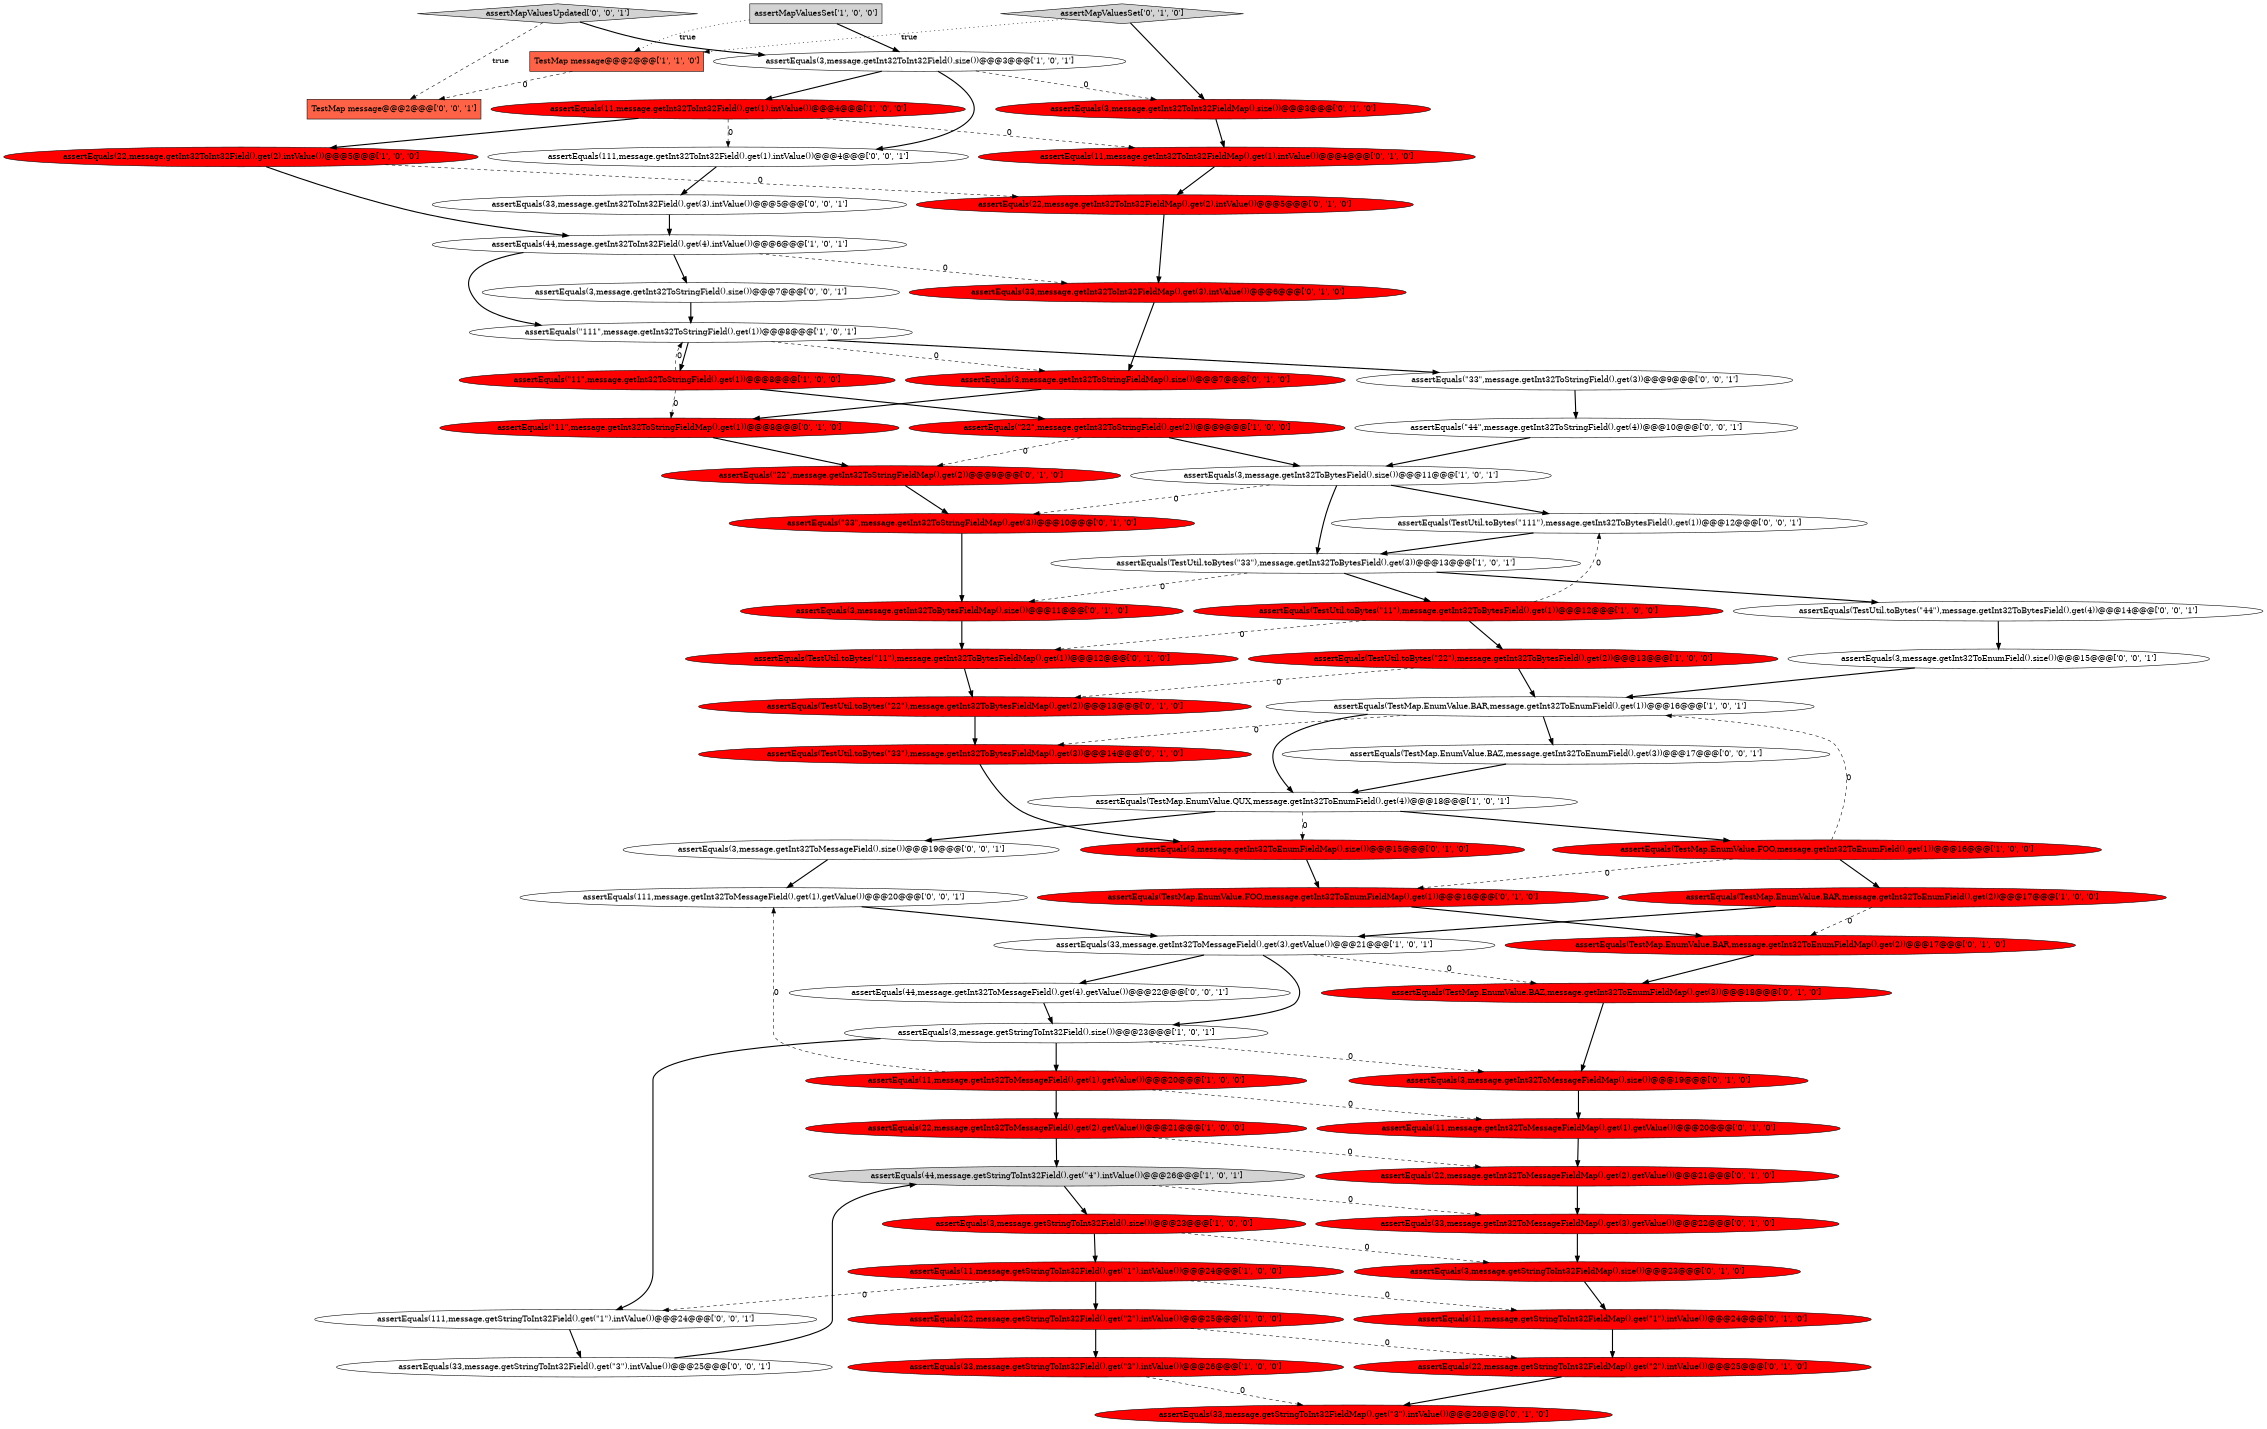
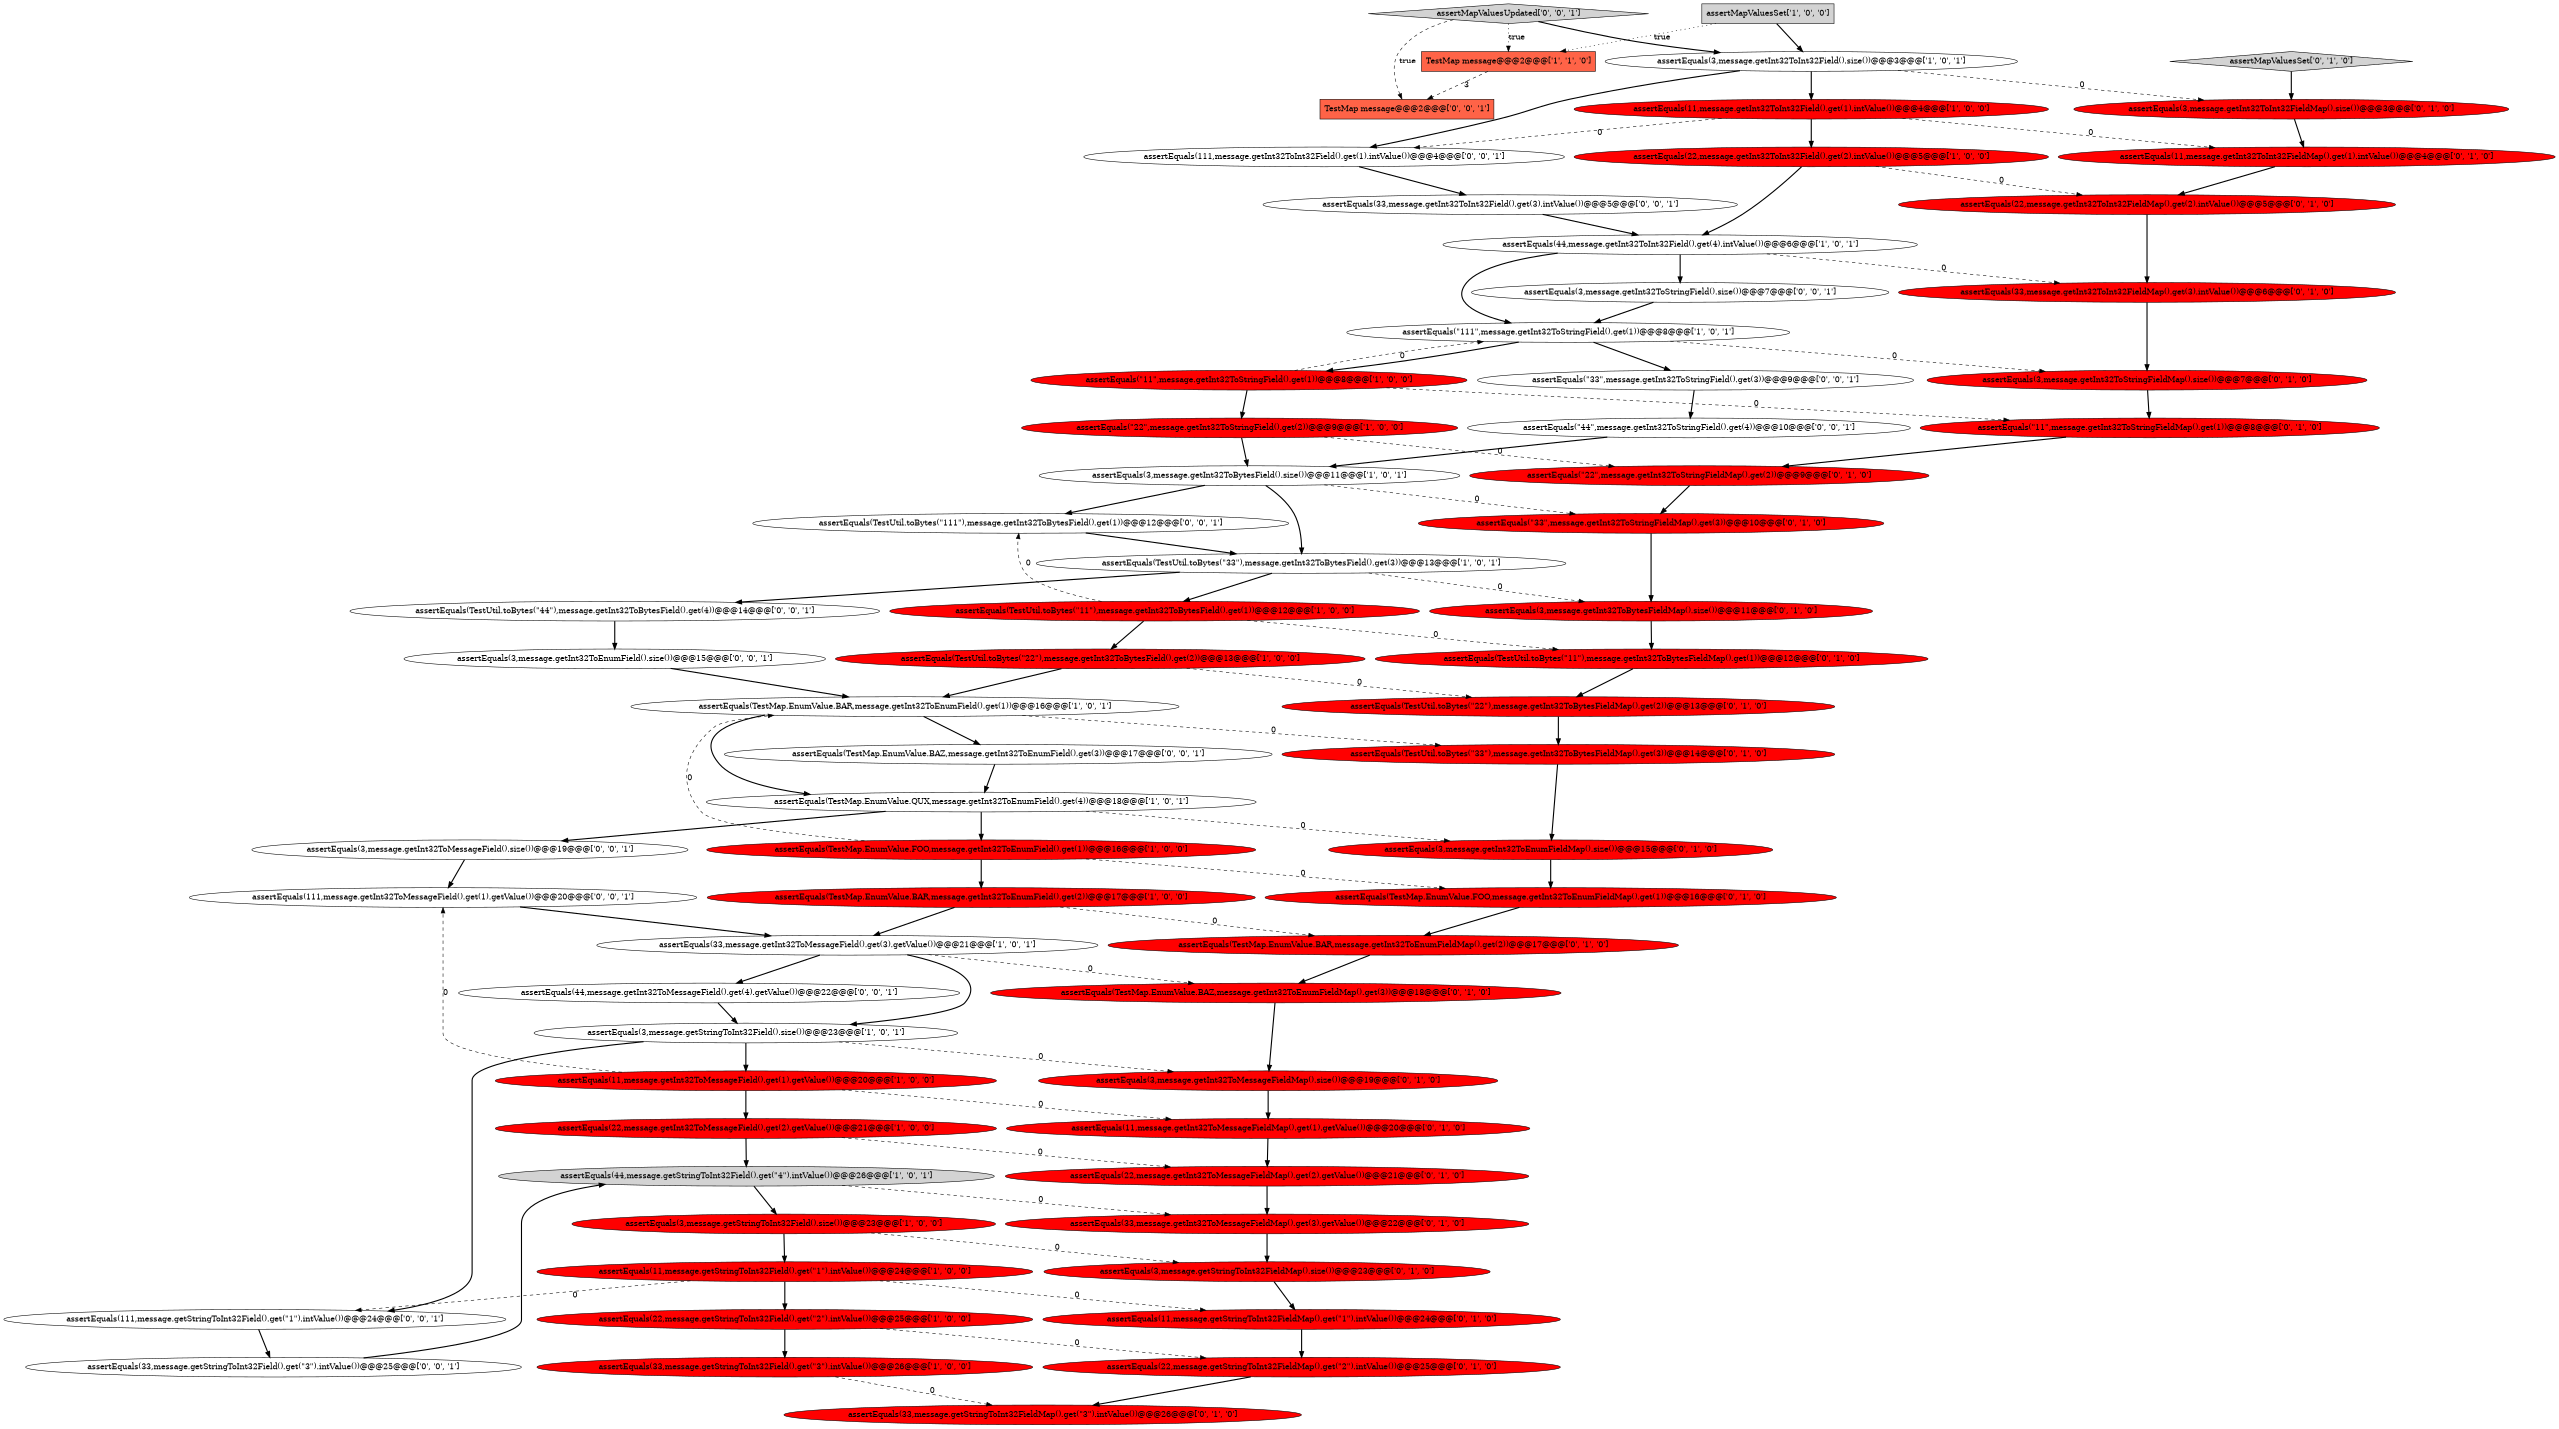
edge "assertMapValuesSet['0', '1', '0']" -> "TestMap message@@@2@@@['1', '1', '0']": now "assertMapValuesUpdated['0', '0', '1']" -> "TestMap message@@@2@@@['1', '1', '0']"
edge "TestMap message@@@2@@@['1', '1', '0']" -> "TestMap message@@@2@@@['0', '0', '1']": label "0" -> "3"
